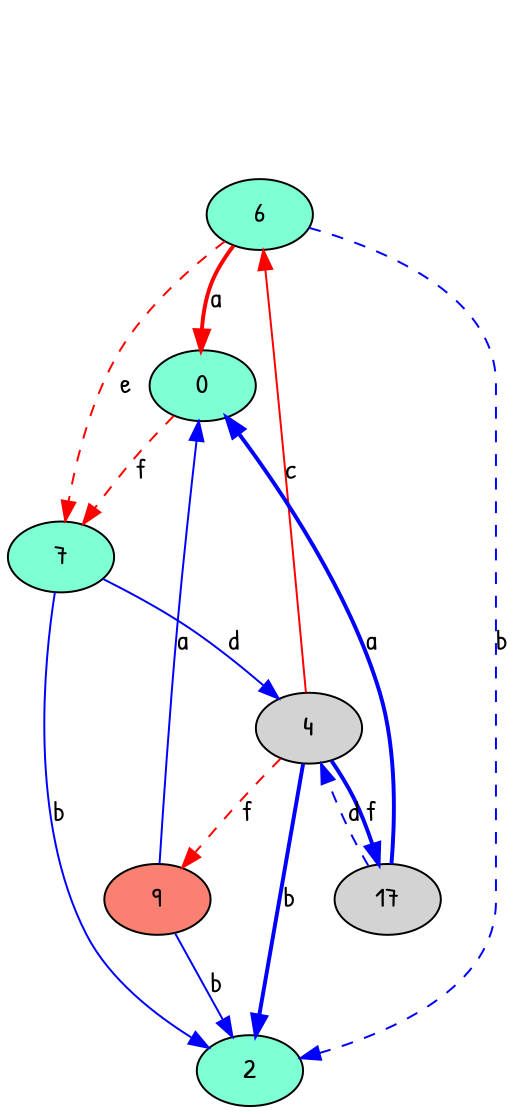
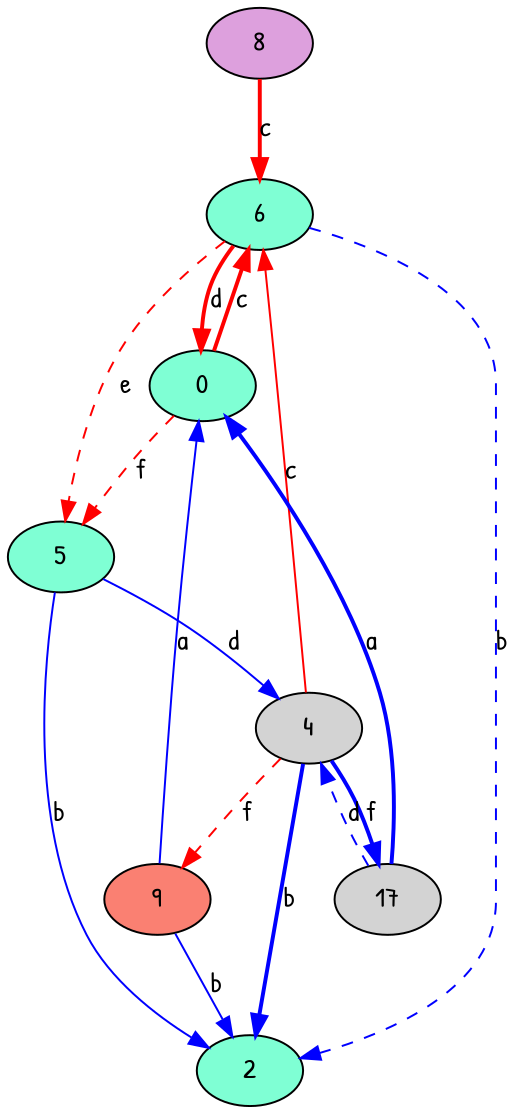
node "8": added
edge "6" -> "0": label "a" -> "d"
edge "0" -> "6": added, label "c"
node "7": label "7" -> "5"
